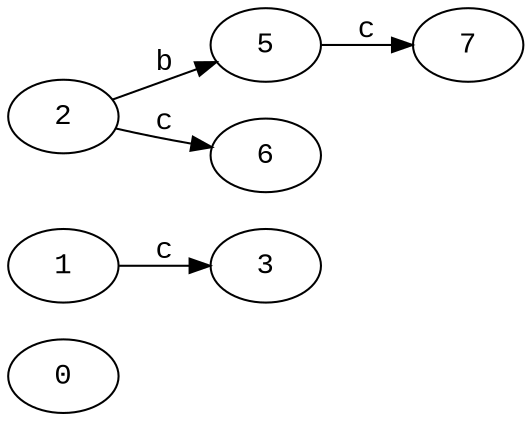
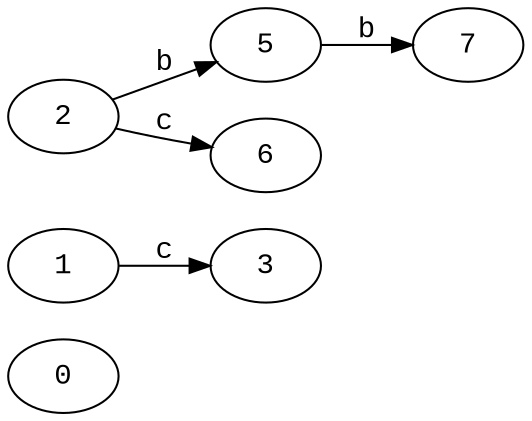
edge "5" -> "7": label "c" -> "b"
